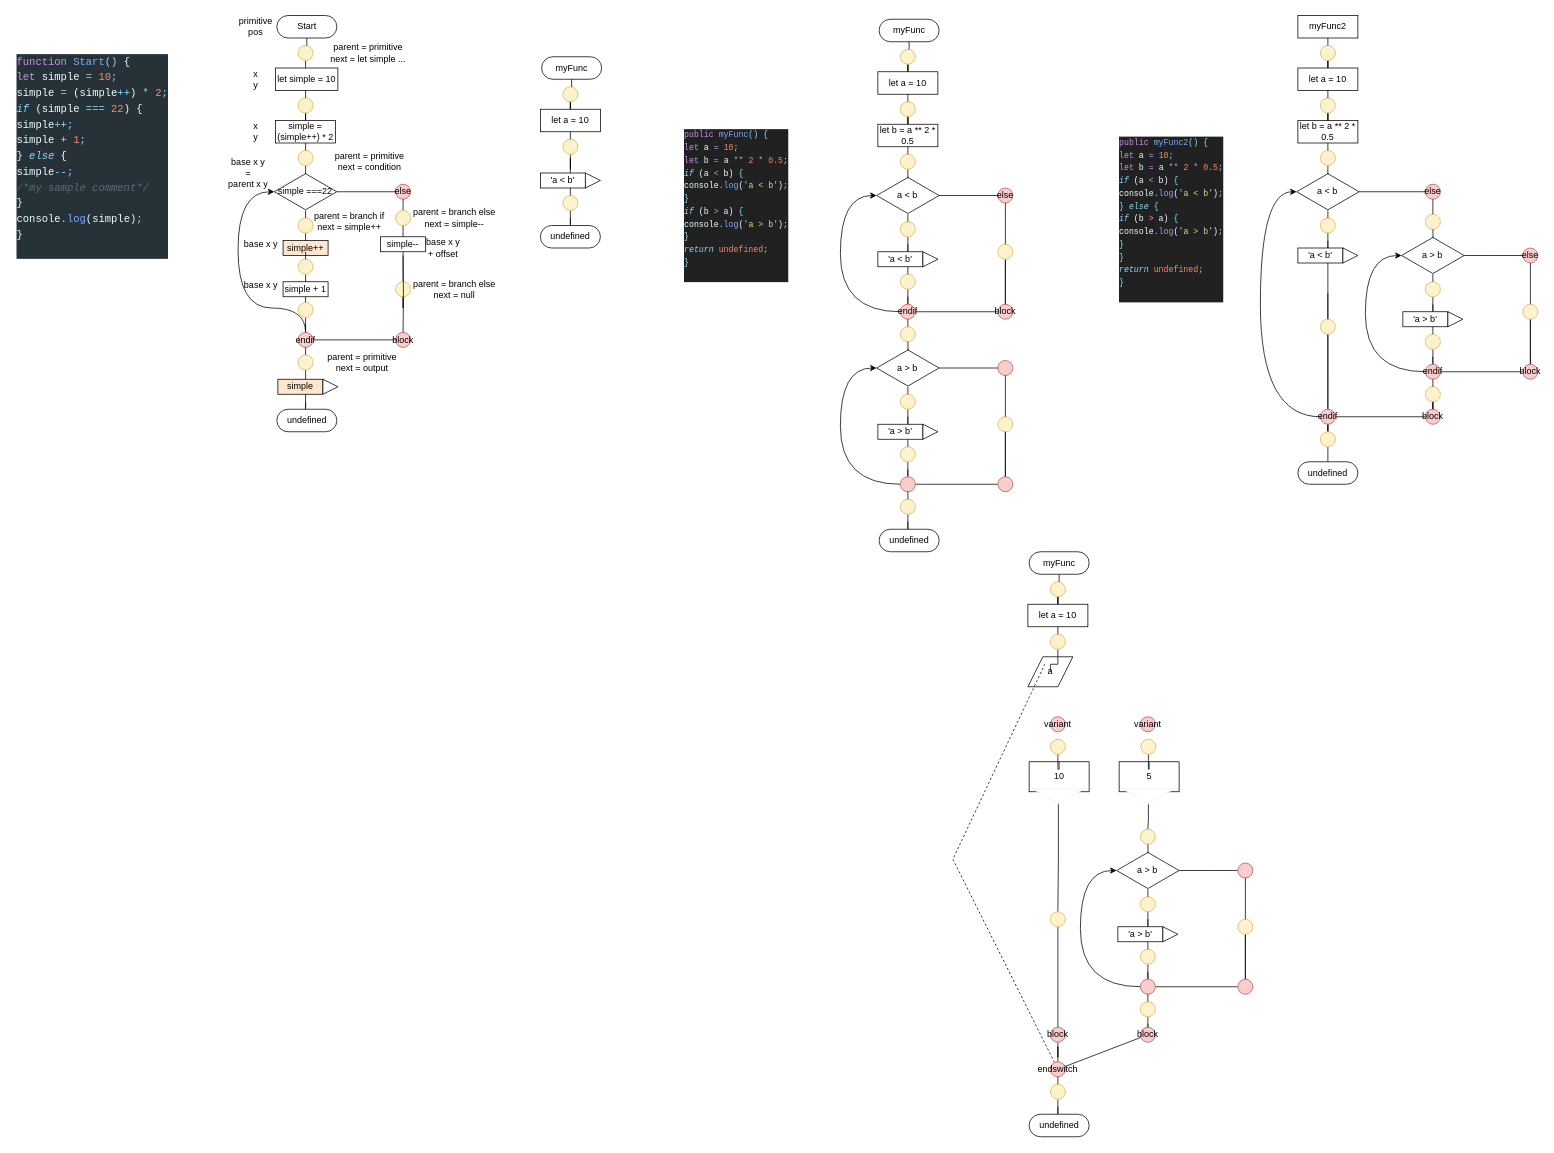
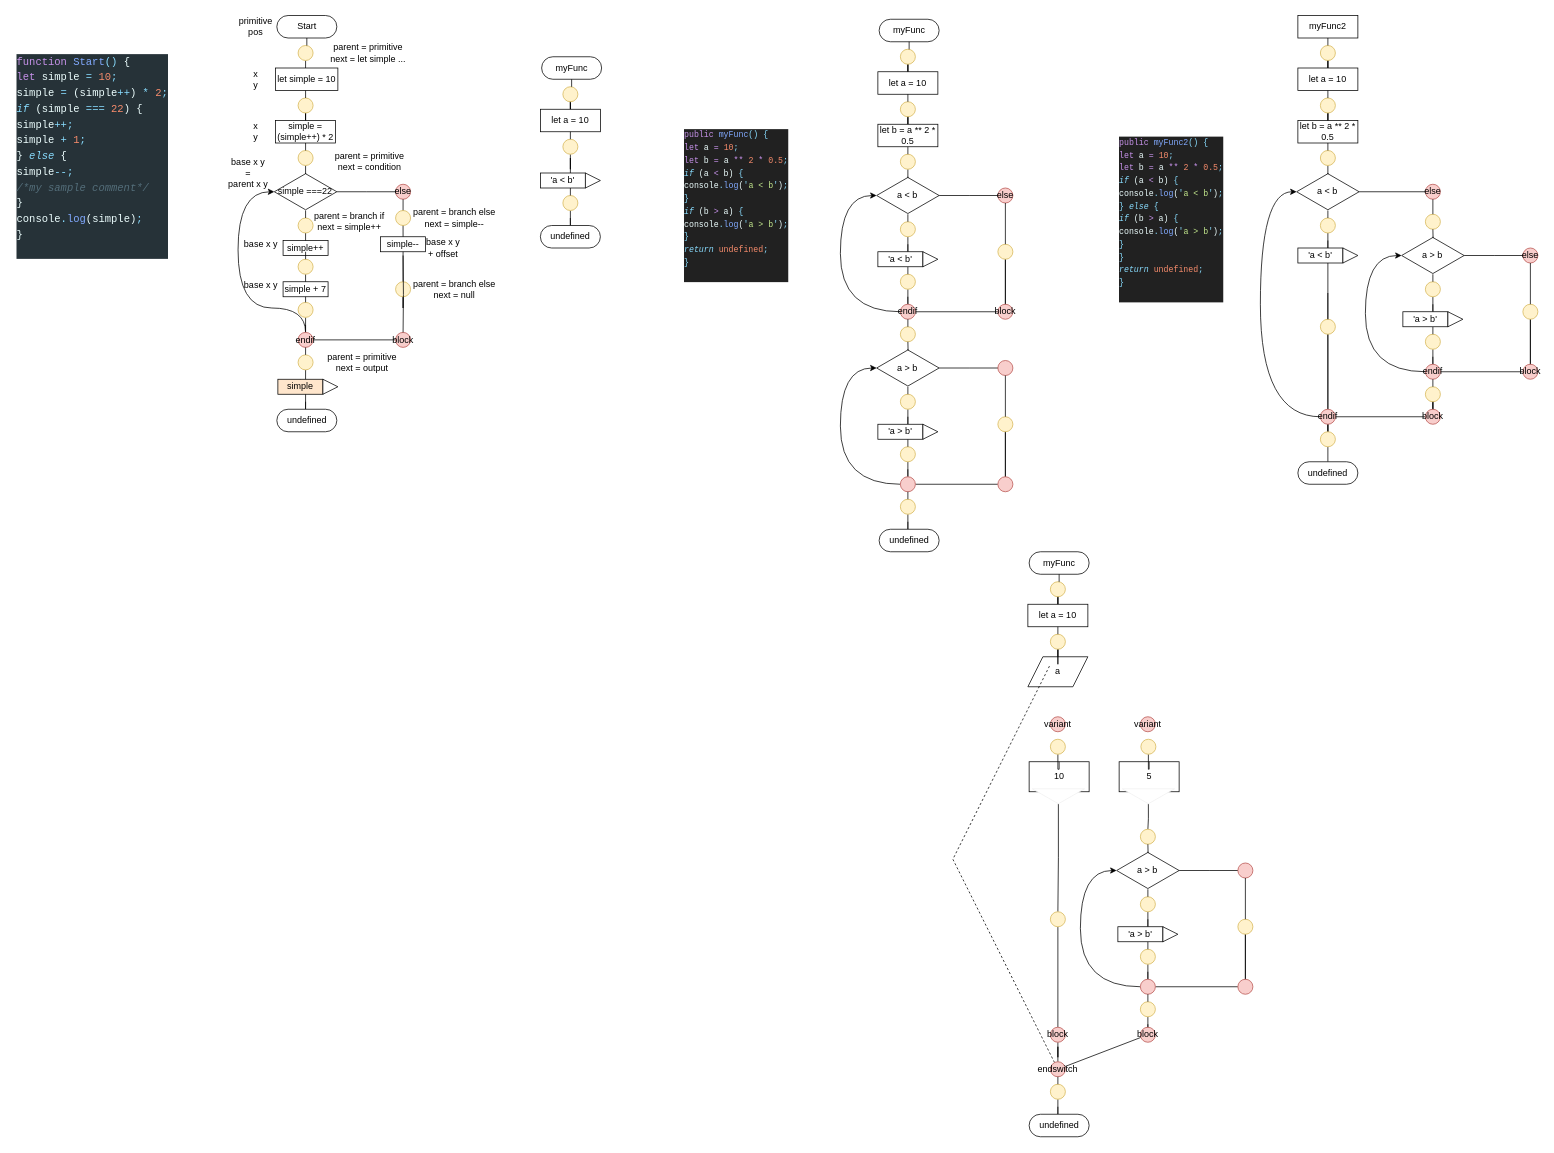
node "simple++": fillcolor #ffe6cc -> #ffffff
node "simple + 1": label "simple + 1" -> "simple + 7"
node "a": size 45x30 -> 60x30
